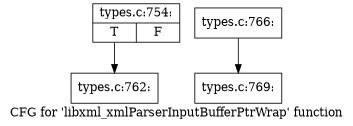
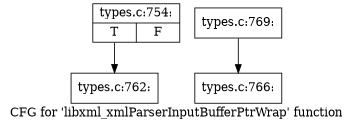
edge "types.c:766:" -> "types.c:769:": reversed
